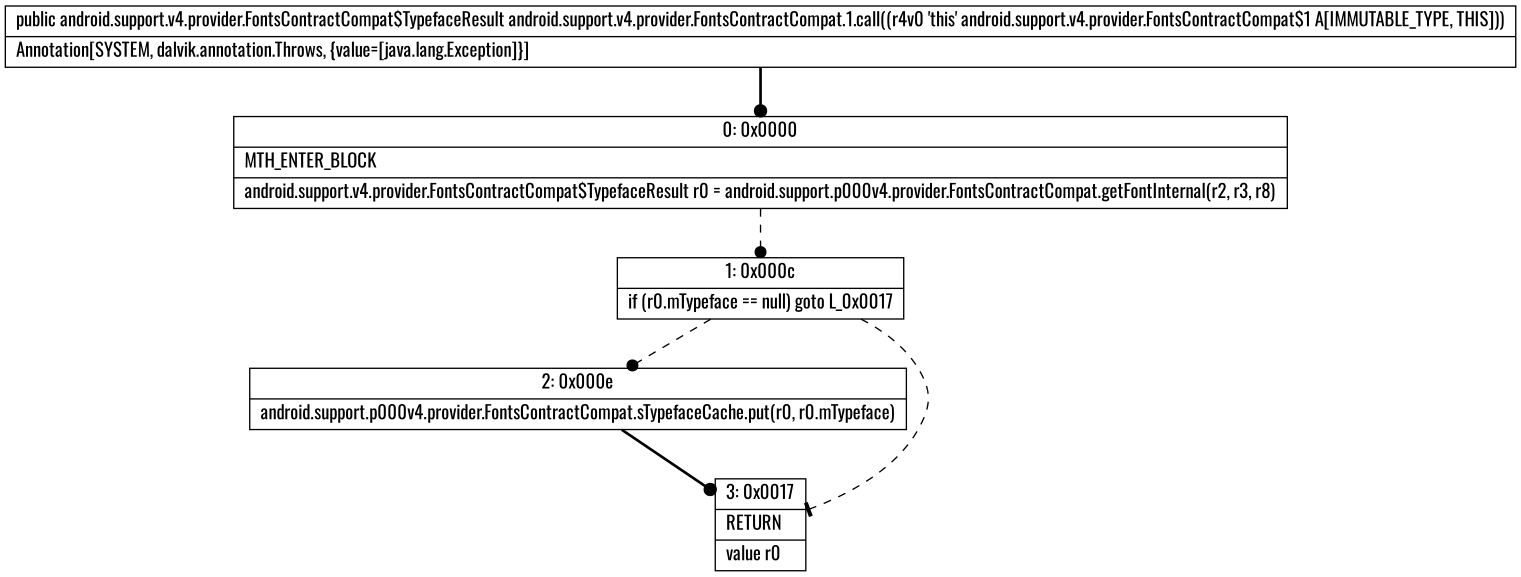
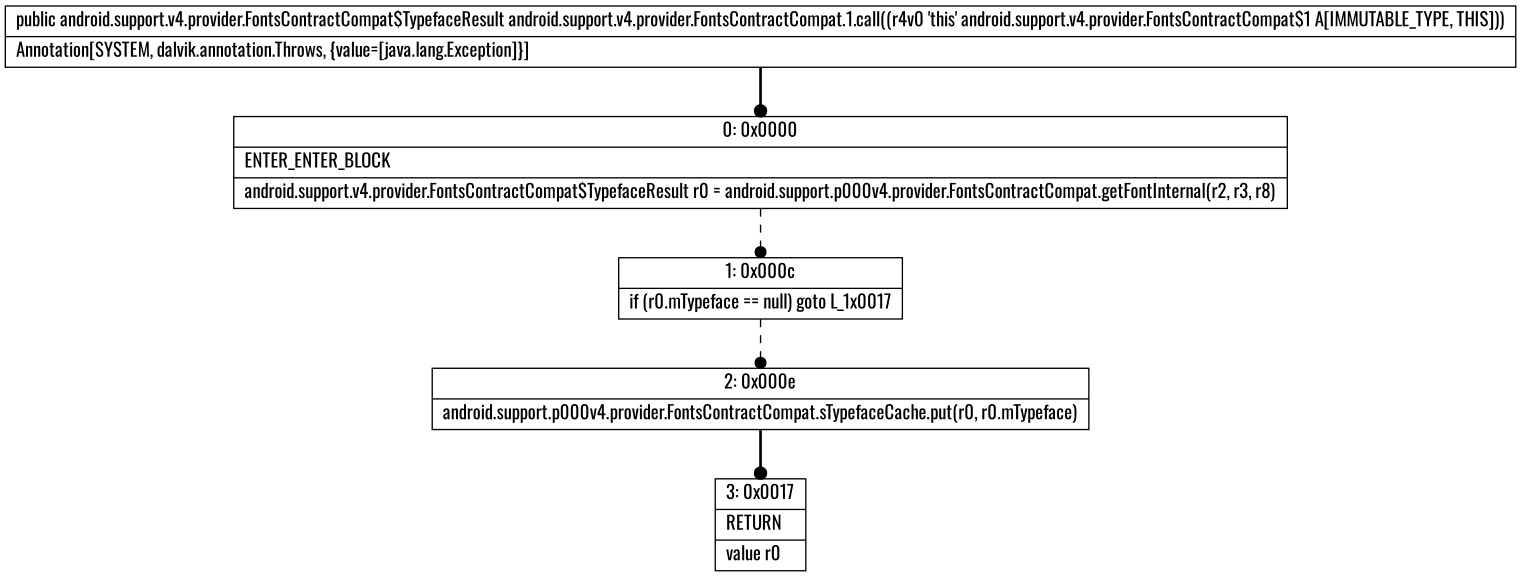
node "0: 0x0000": text "MTH_ENTER_BLOCK" -> "ENTER_ENTER_BLOCK"
node "1: 0x000c": text "if (r0.mTypeface == null) goto L_0x0017" -> "if (r0.mTypeface == null) goto L_1x0017"
edge "1: 0x000c" -> "3: 0x0017": removed
